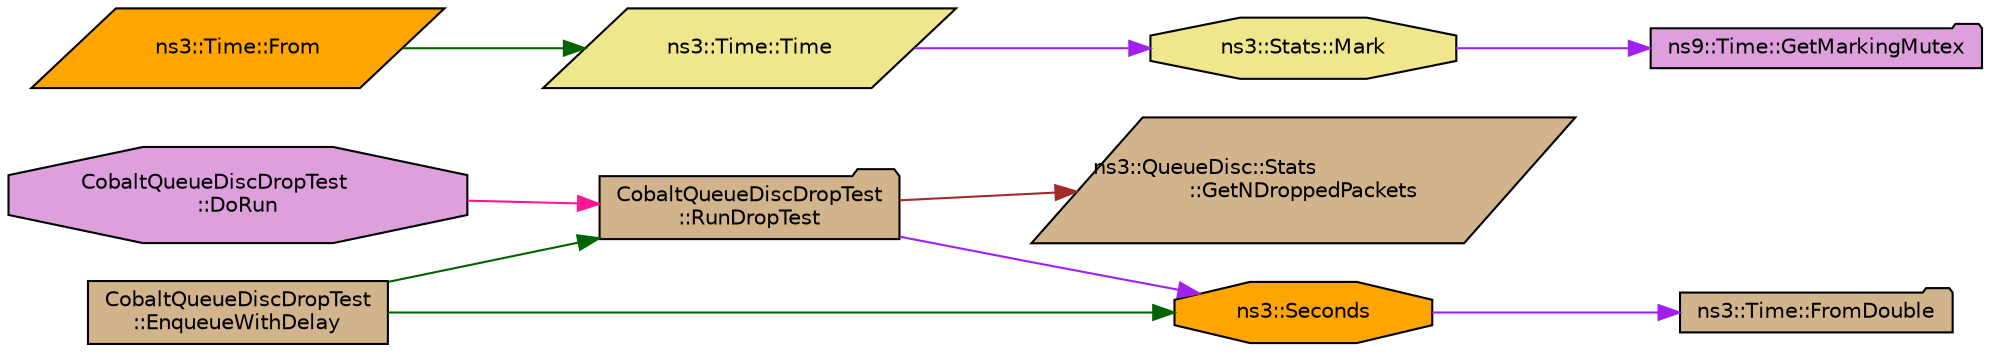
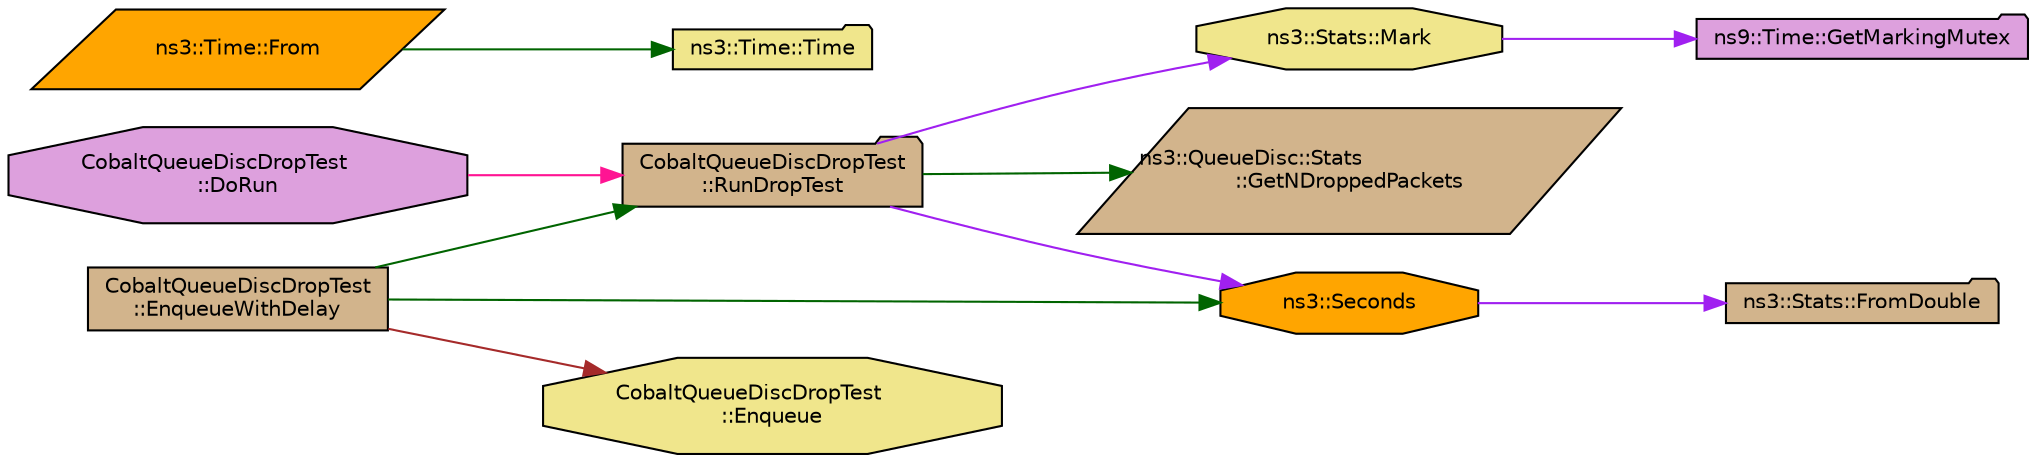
node "ns3::Time::Time": shape parallelogram -> folder
edge "ns3::Time::Time" -> "ns3::Stats::Mark": now "CobaltQueueDiscDropTest ::RunDropTest" -> "ns3::Stats::Mark"
edge "CobaltQueueDiscDropTest ::RunDropTest" -> "ns3::QueueDisc::Stats ::GetNDroppedPackets": color brown -> darkgreen
node "ns3::Time::FromDouble": label "ns3::Time::FromDouble" -> "ns3::Stats::FromDouble"
node "CobaltQueueDiscDropTest ::Enqueue": added
